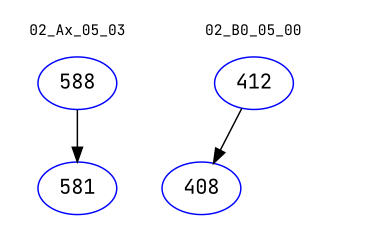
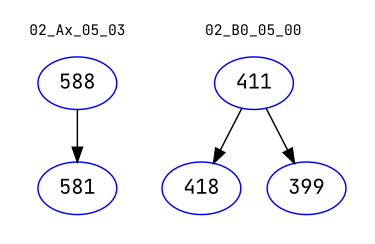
node "412": label "412" -> "411"
node "408": label "408" -> "418"
node "399": added
